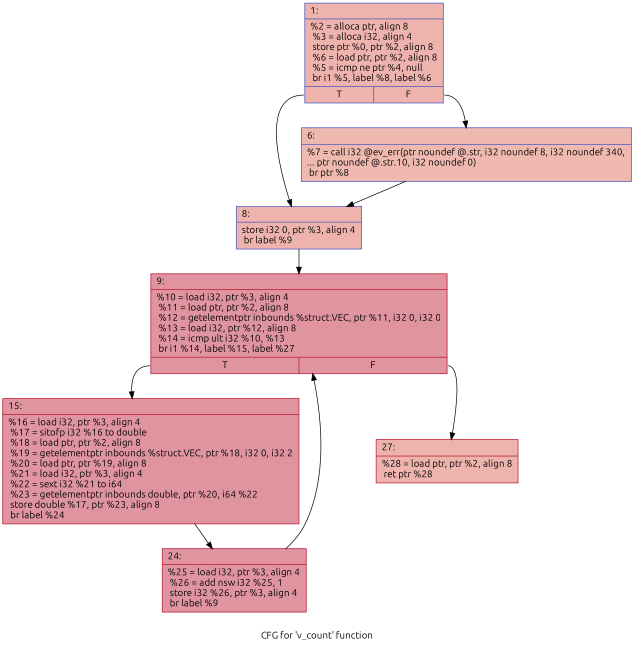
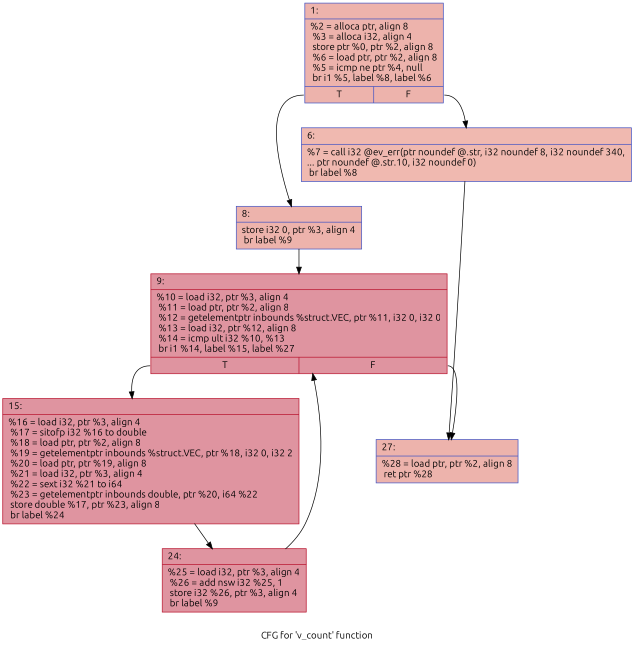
node "6:": text "br ptr %8" -> "br label %8"
edge "6:" -> "8:": now "6:" -> "27:"
node "27:": color #b70d28ff -> #3d50c3ff
